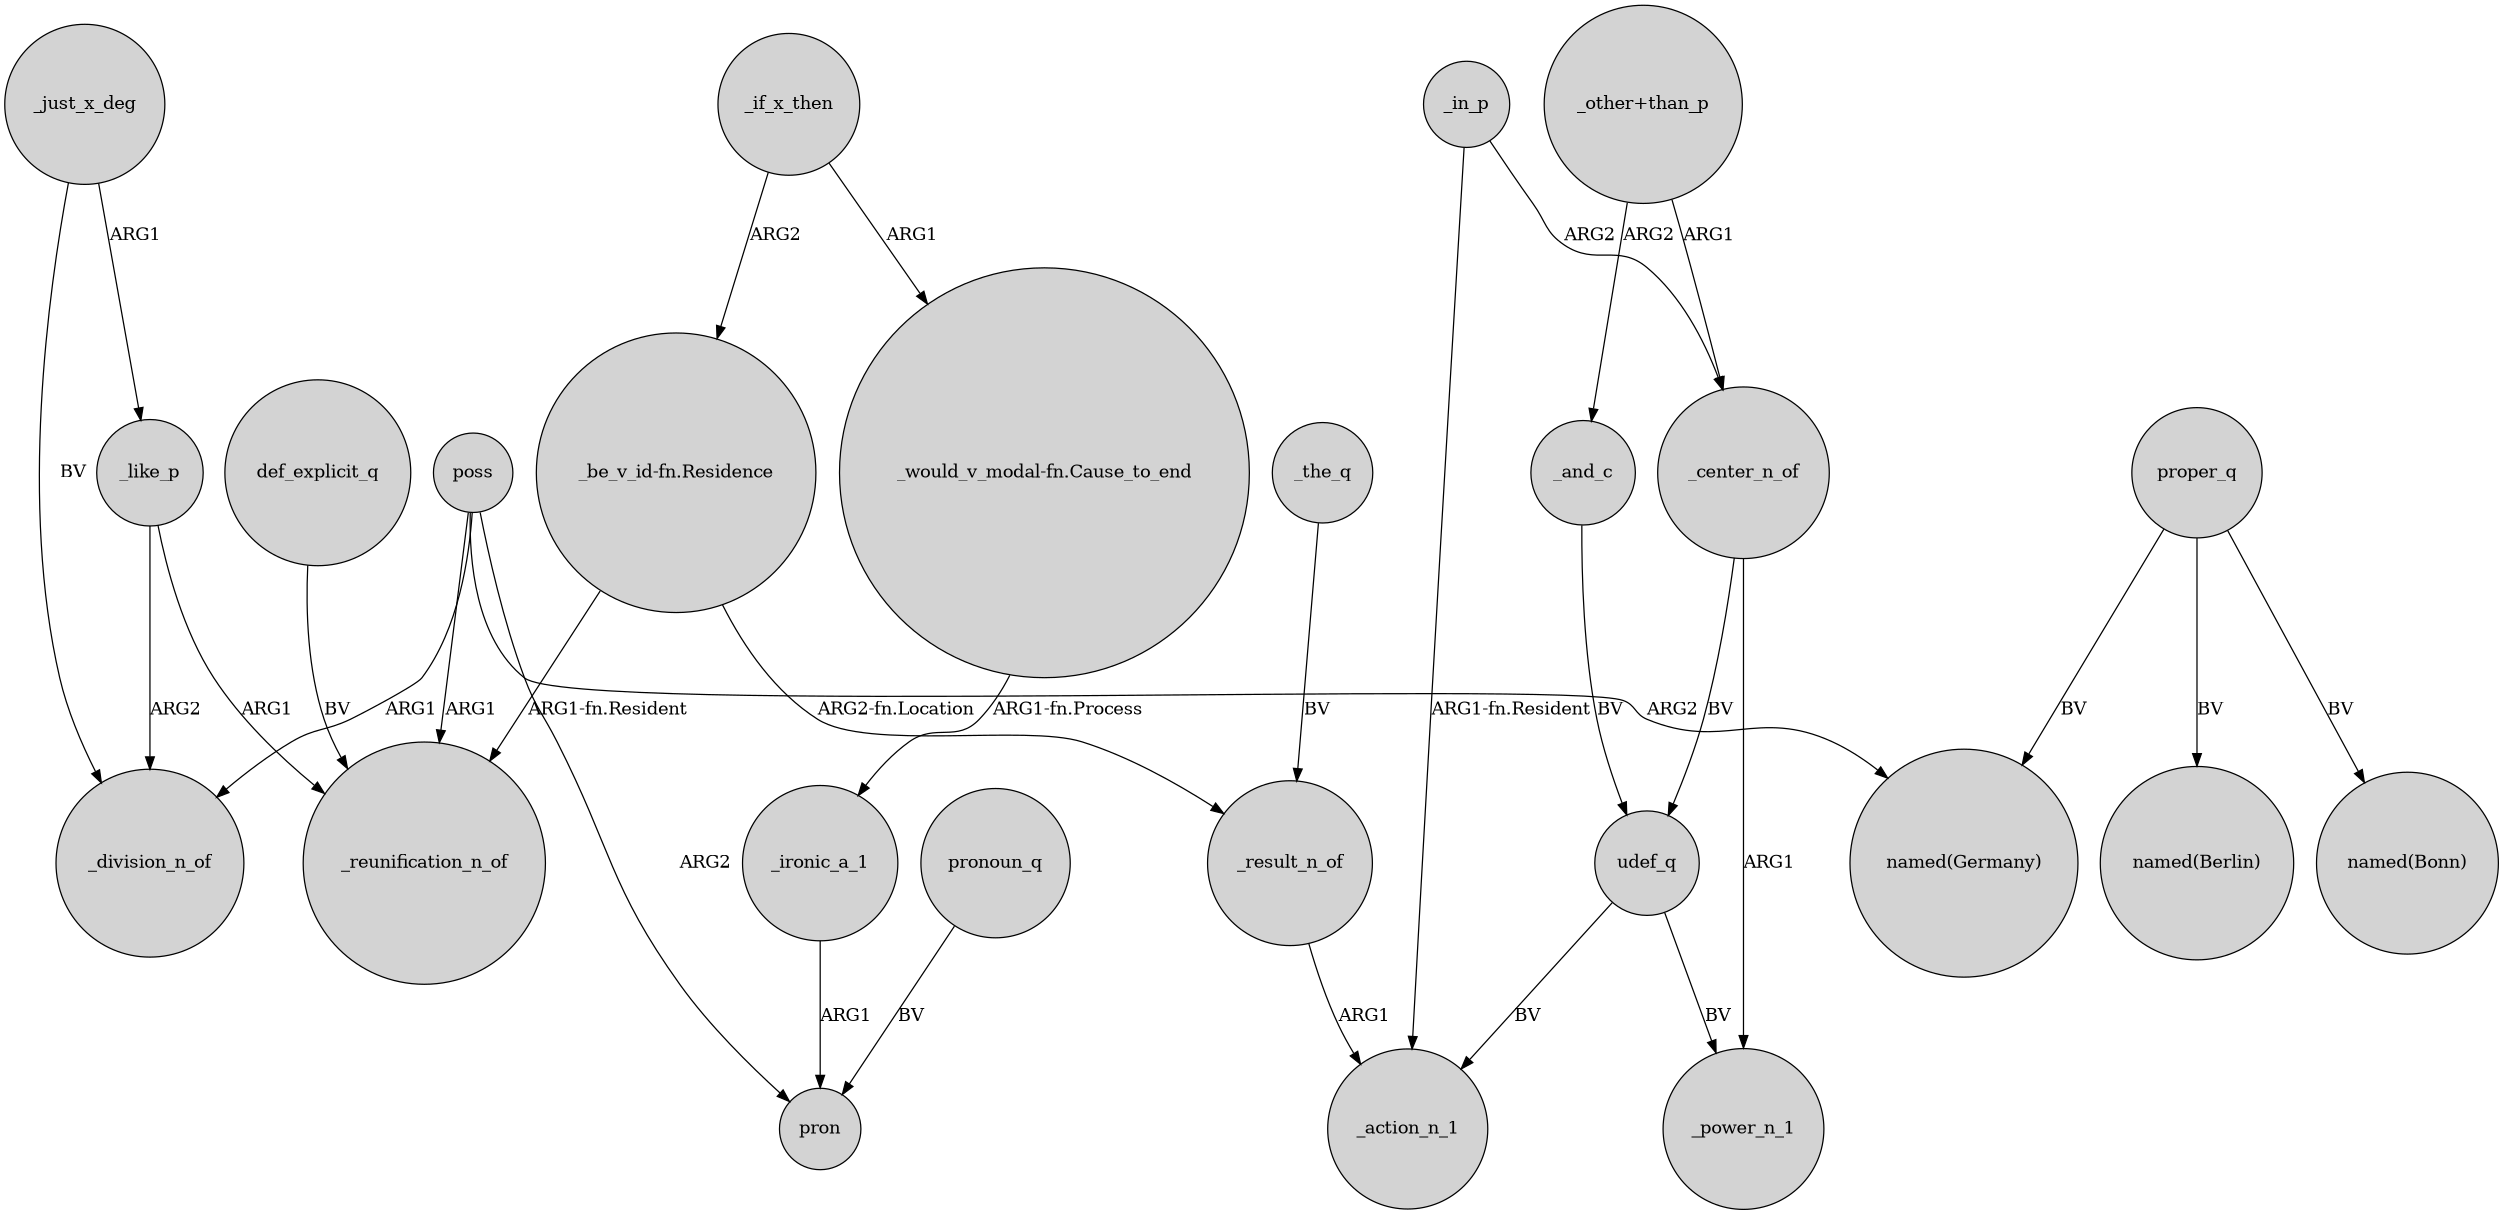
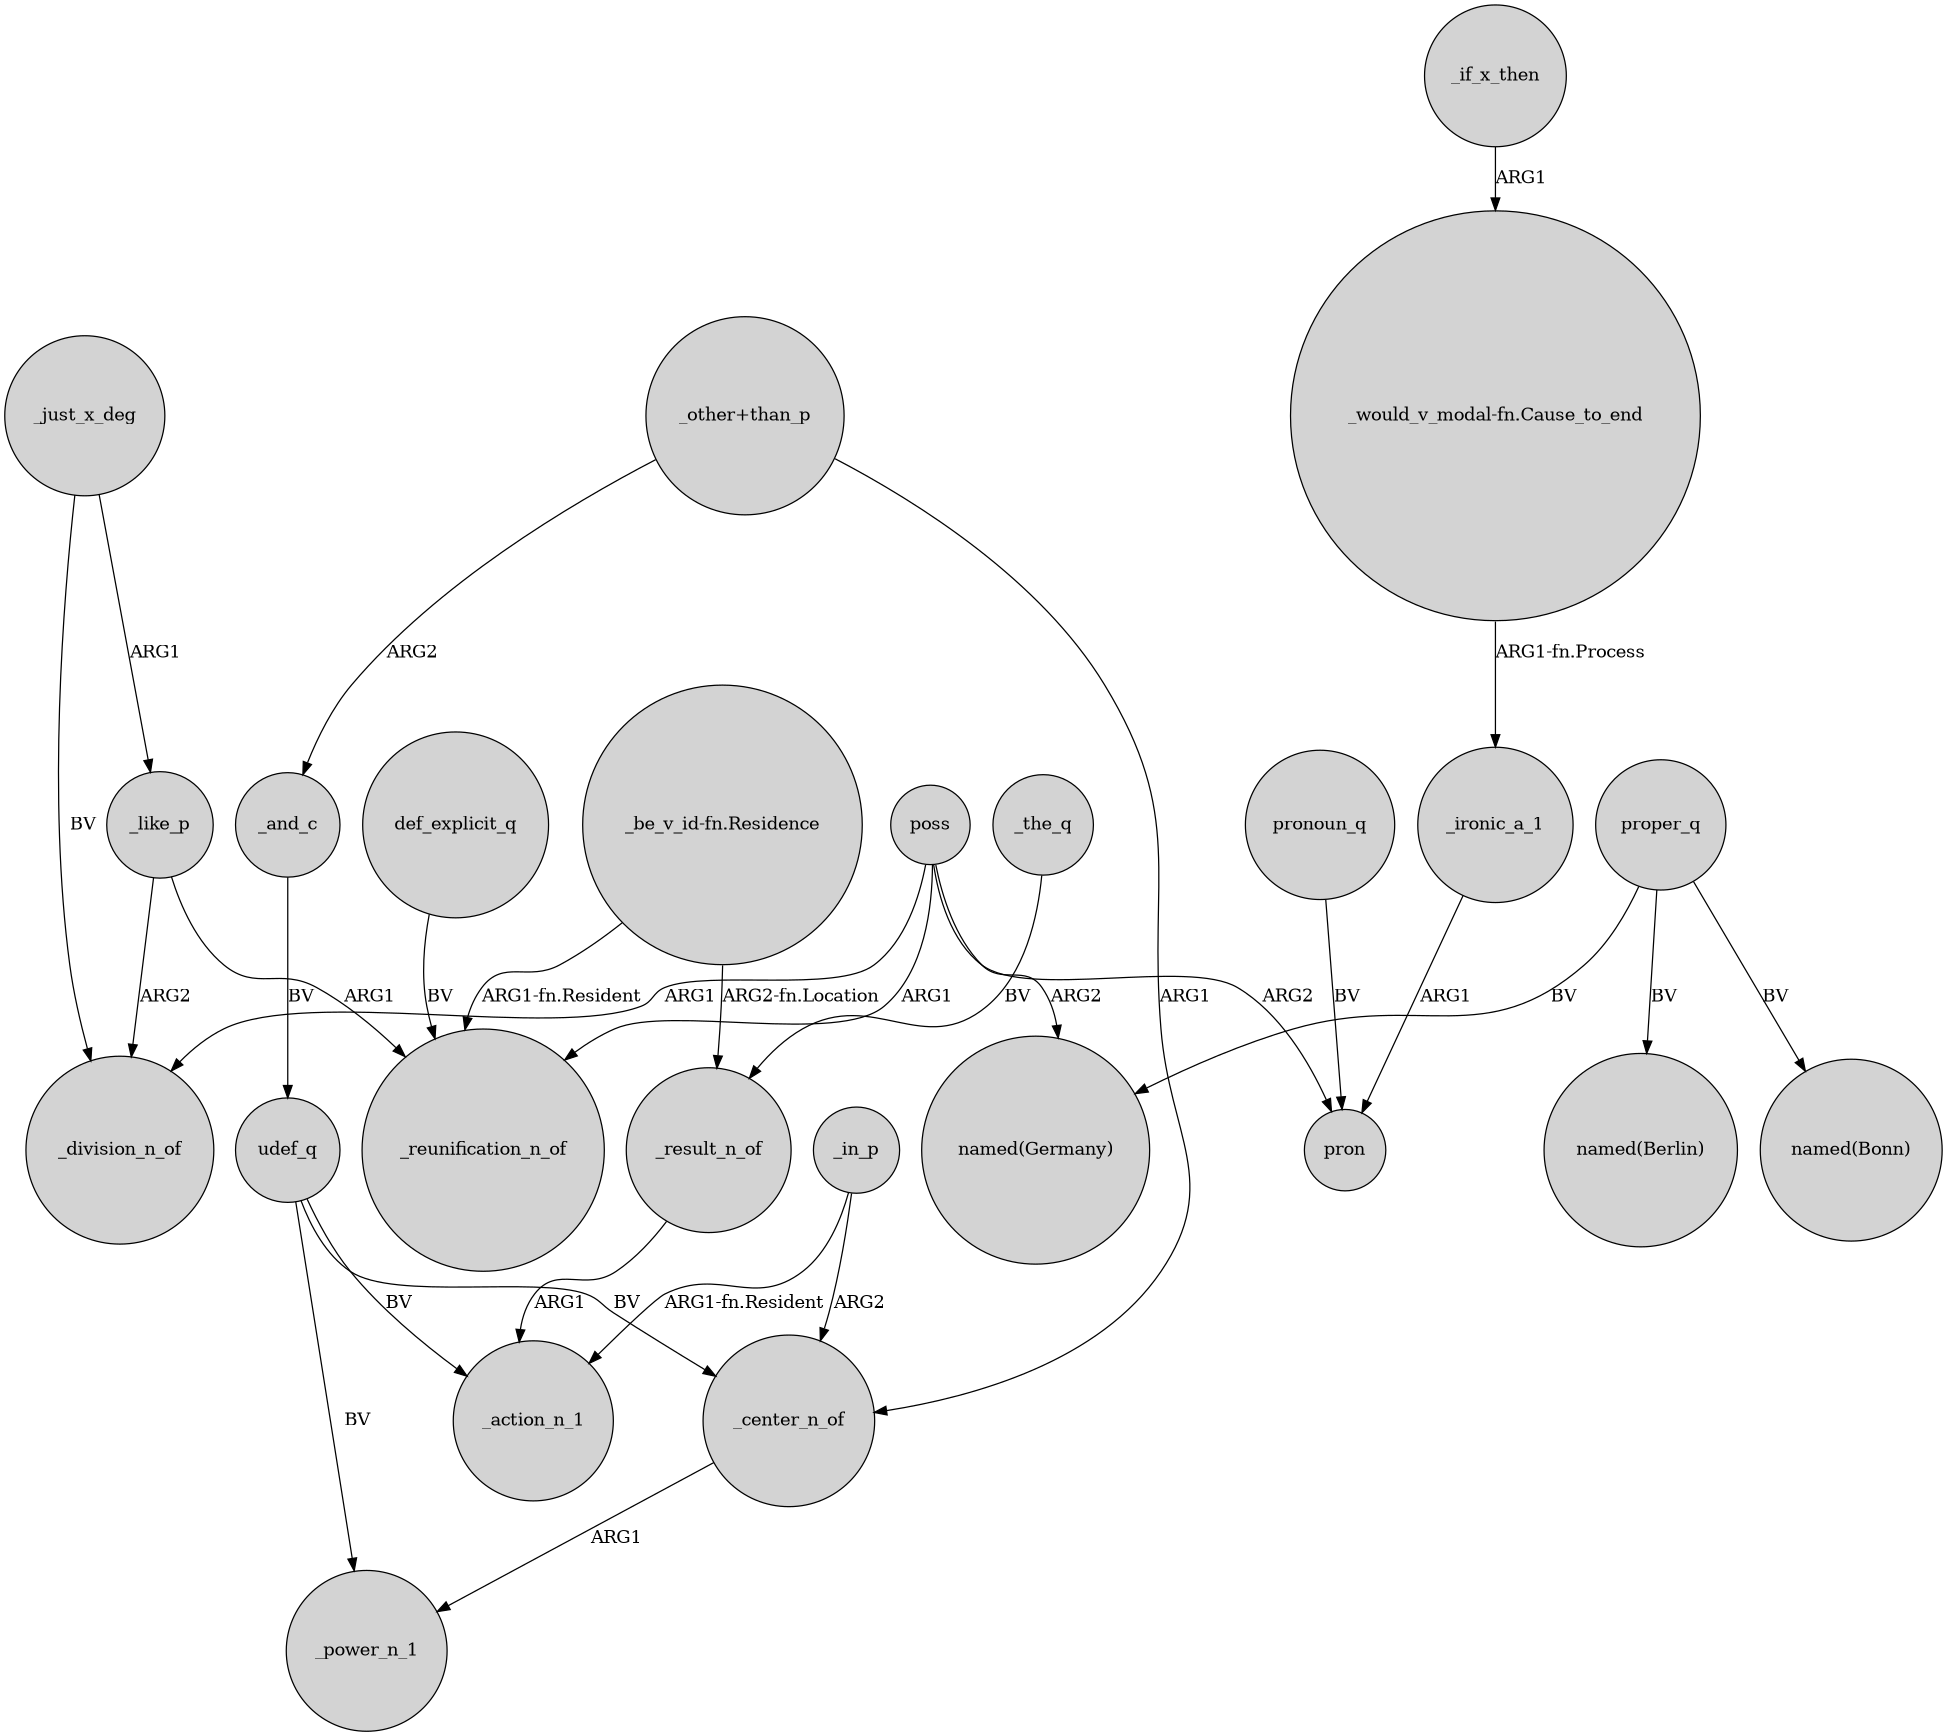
edge "_if_x_then" -> "_be_v_id-fn.Residence": removed, label "ARG2"
edge "_center_n_of" -> "udef_q": reversed
